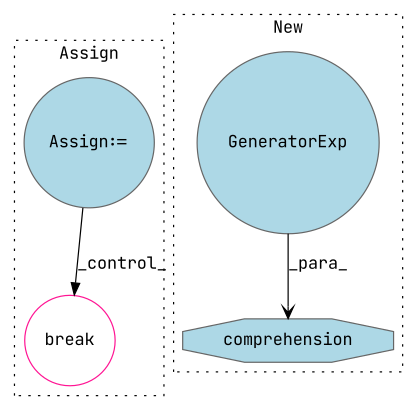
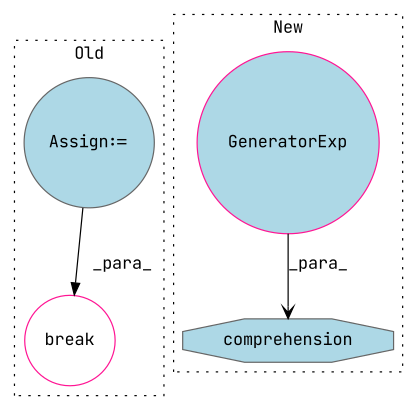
cluster "Assign": label "Assign" -> "Old"
node "GeneratorExp": color gray40 -> deeppink
edge "Assign:=" -> "break": label "_control_" -> "_para_"
